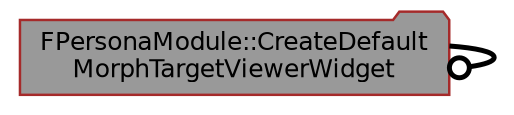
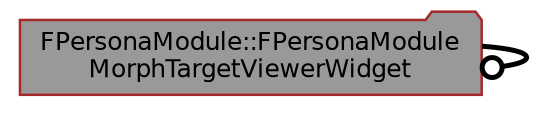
node "FPersonaModule::CreateDefault MorphTargetViewerWidget": label "FPersonaModule::CreateDefault MorphTargetViewerWidget" -> "FPersonaModule::FPersonaModule MorphTargetViewerWidget"
